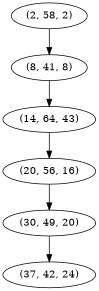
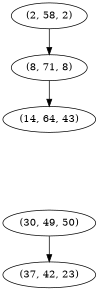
node "(8, 41, 8)": label "(8, 41, 8)" -> "(8, 71, 8)"
node "(20, 56, 16)": removed
node "(30, 49, 20)": label "(30, 49, 20)" -> "(30, 49, 50)"
node "(37, 42, 24)": label "(37, 42, 24)" -> "(37, 42, 23)"
